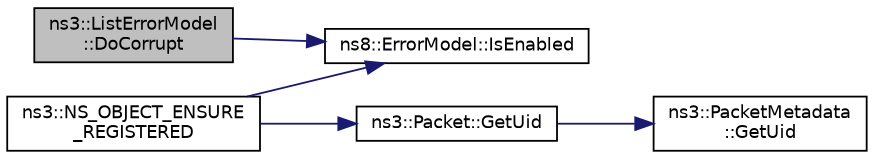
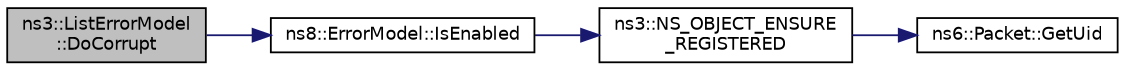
edge "ns3::NS_OBJECT_ENSURE _REGISTERED" -> "ns8::ErrorModel::IsEnabled": reversed
node "ns3::Packet::GetUid": label "ns3::Packet::GetUid" -> "ns6::Packet::GetUid"
node "ns3::PacketMetadata ::GetUid": removed
